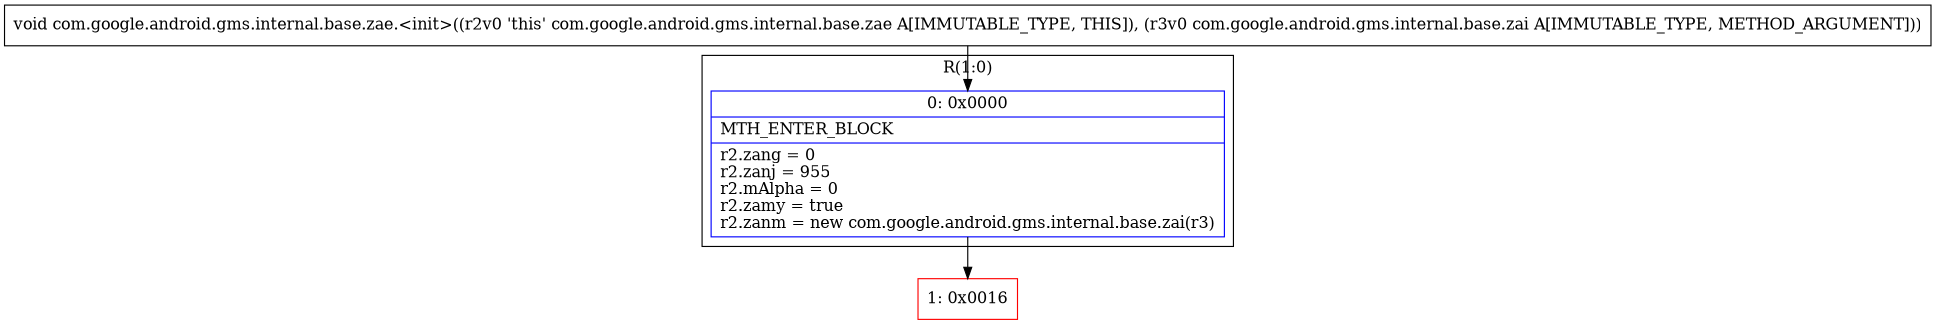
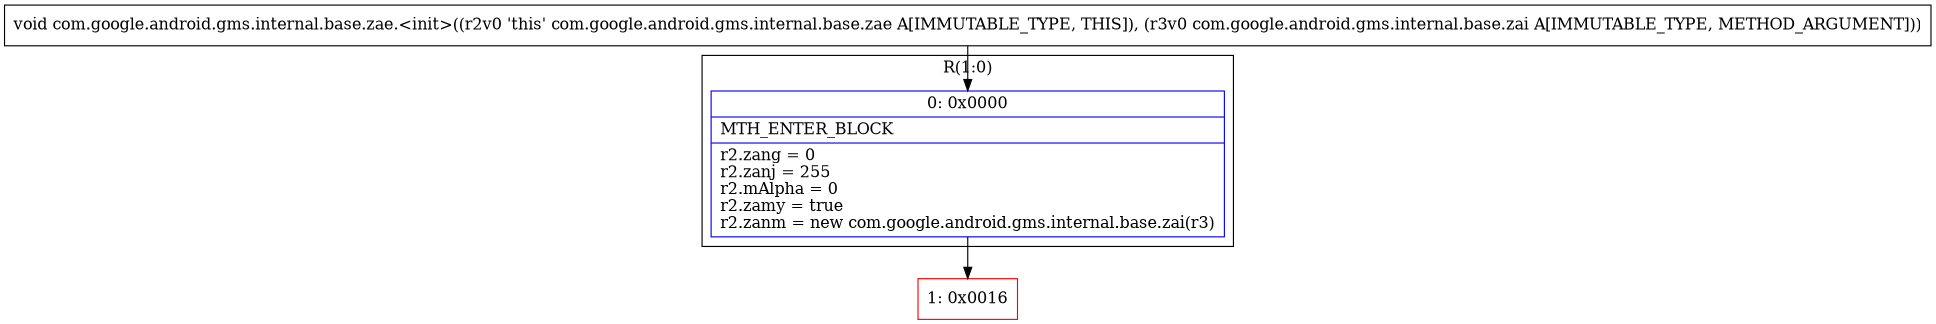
node "0: 0x0000": text "r2.zanj = 955" -> "r2.zanj = 255"
